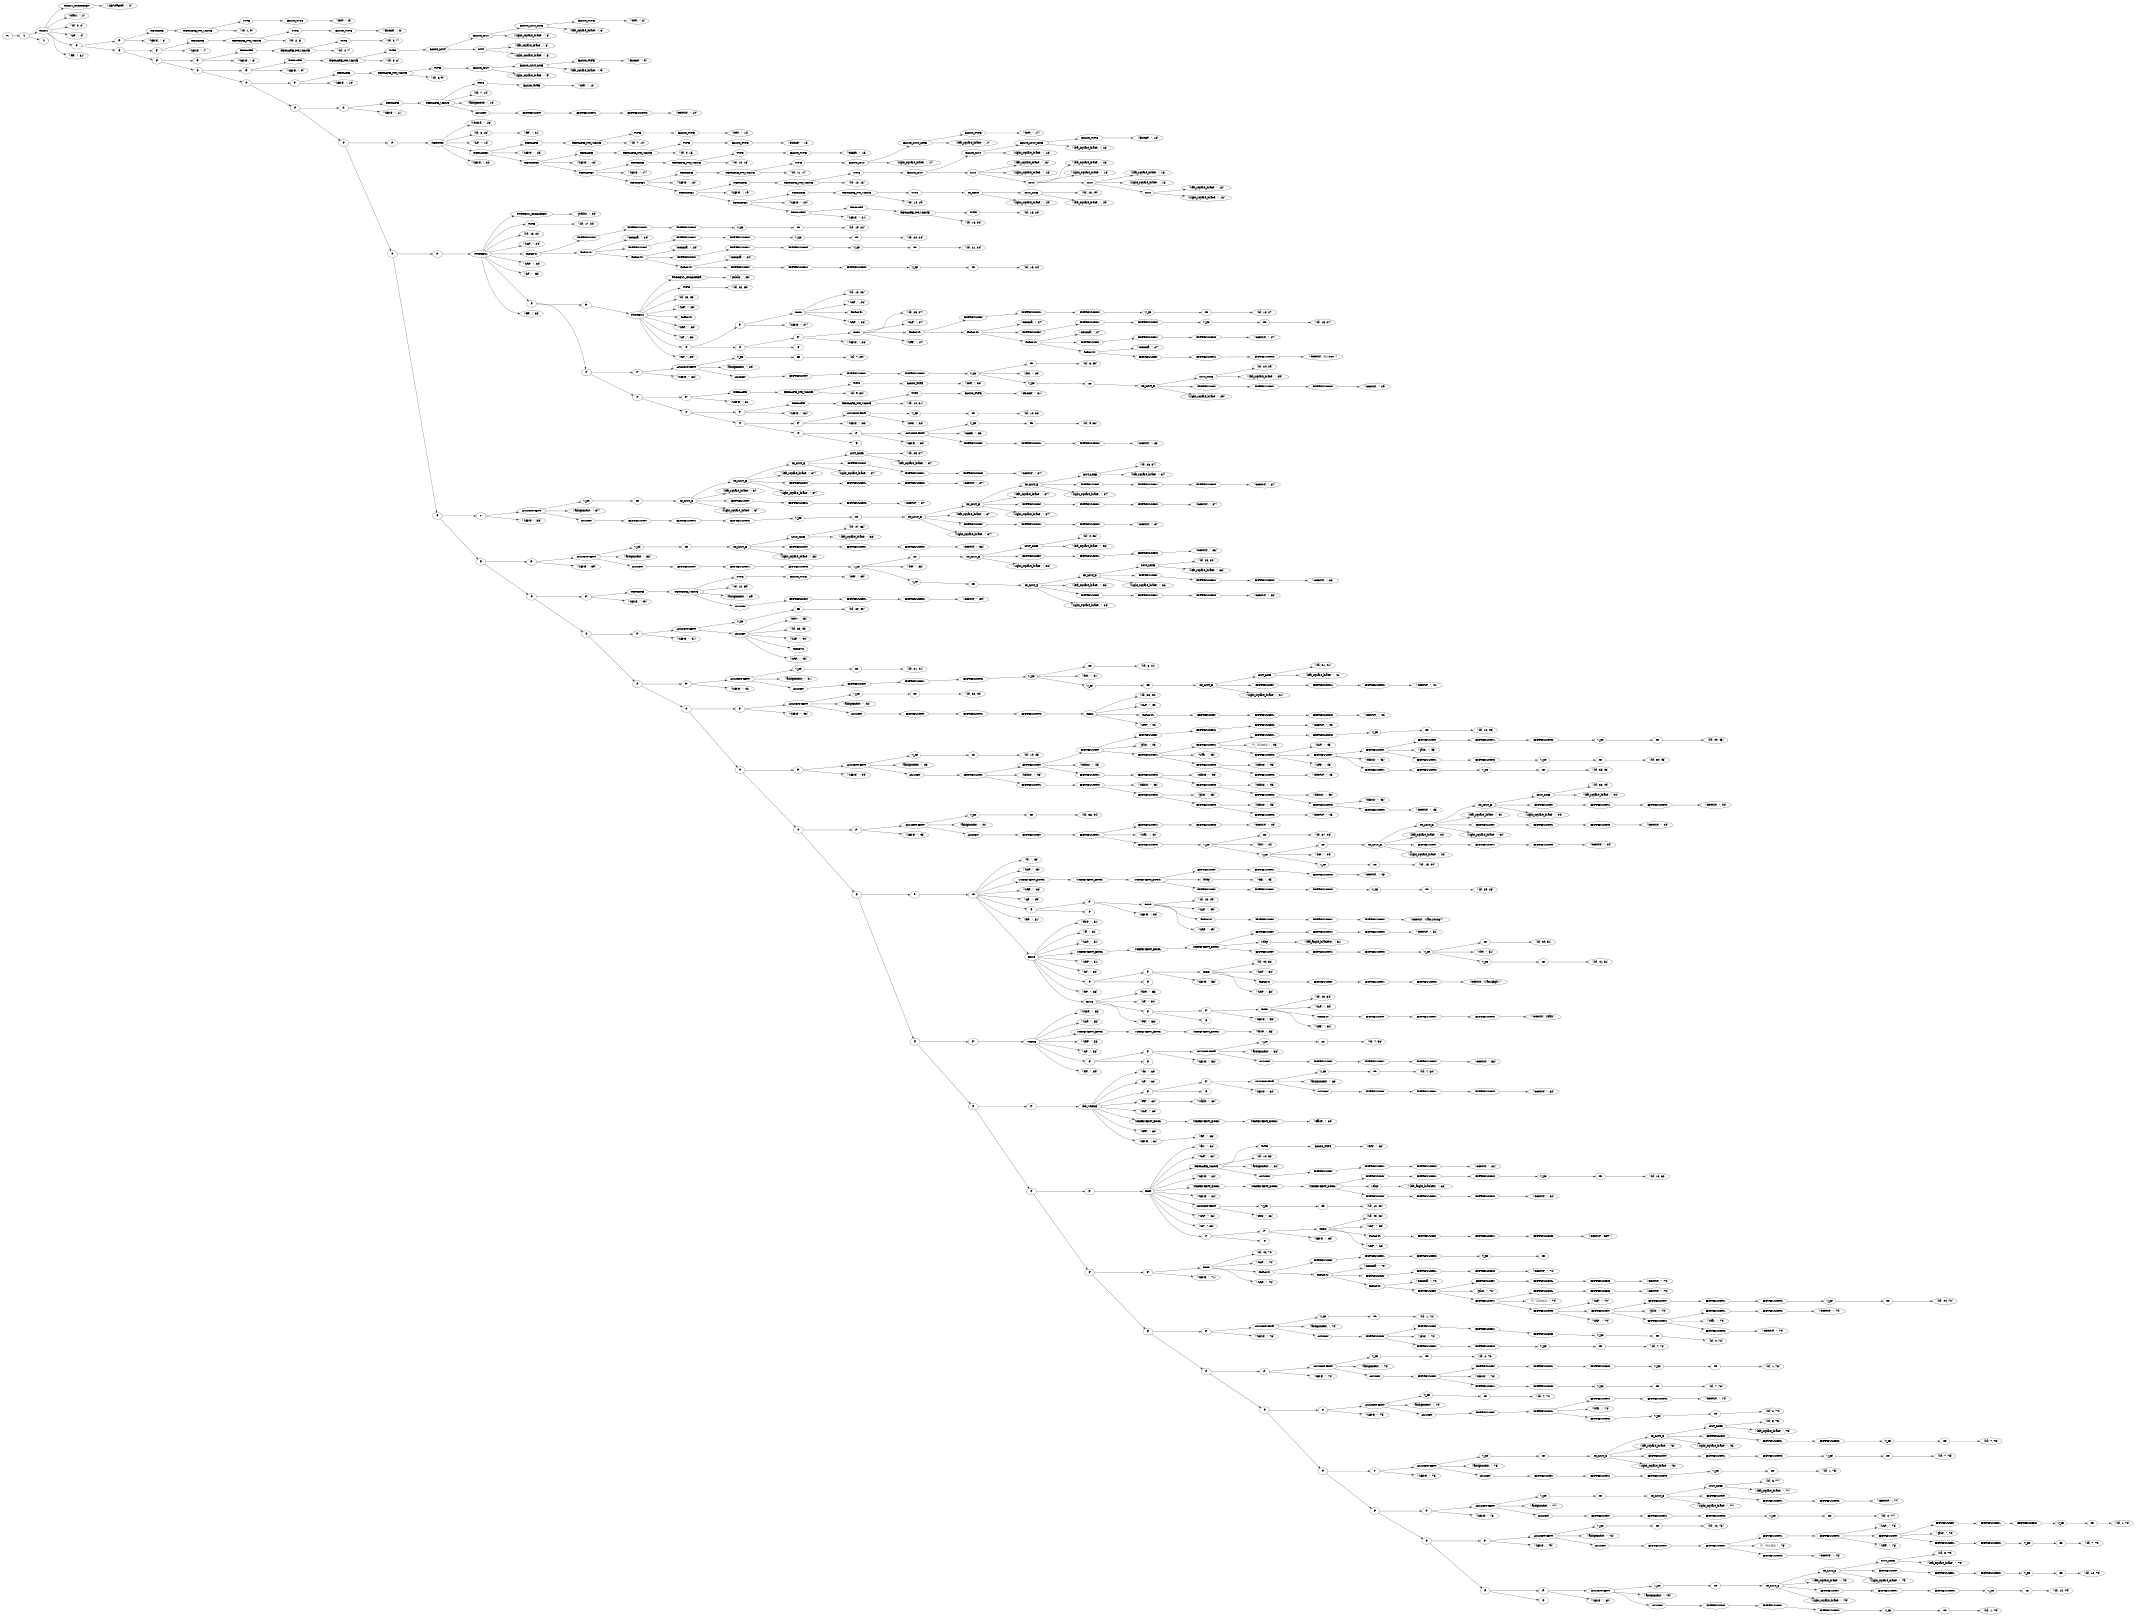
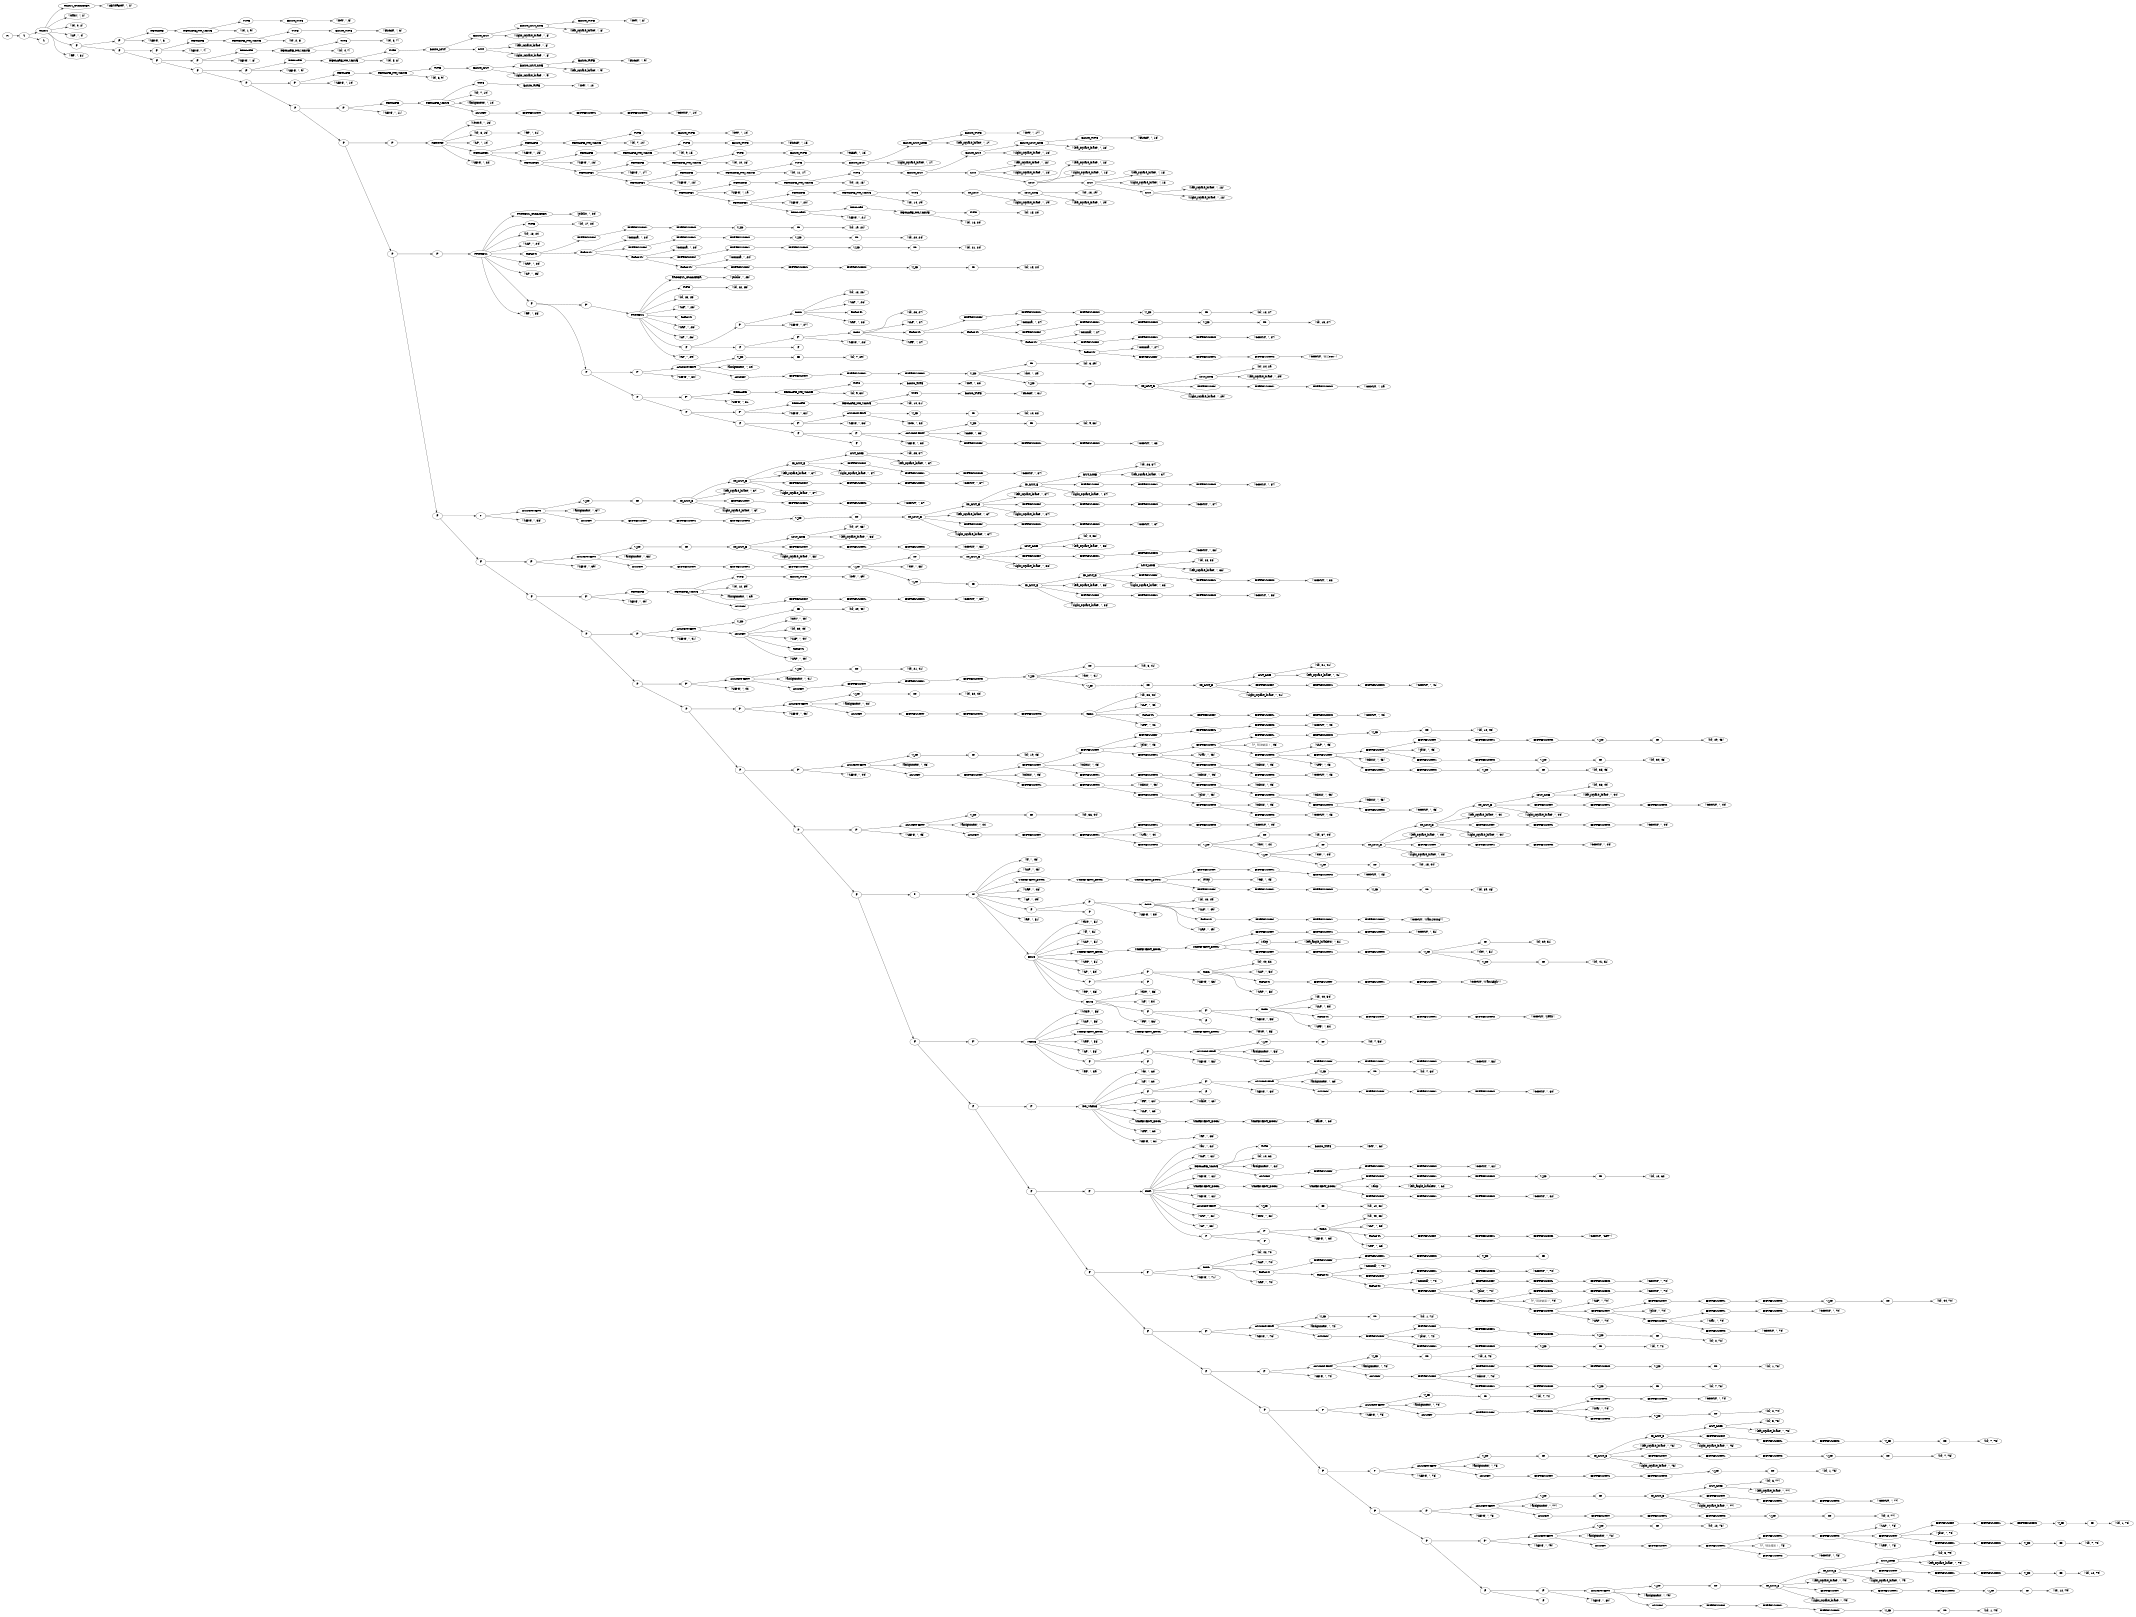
node "ID_IADD": label "ID_IADD" -> "ID_LIST"
